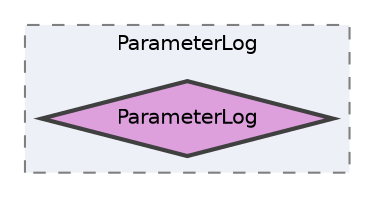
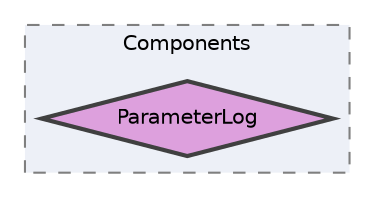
cluster "ParameterLog": label "ParameterLog" -> "Components"
